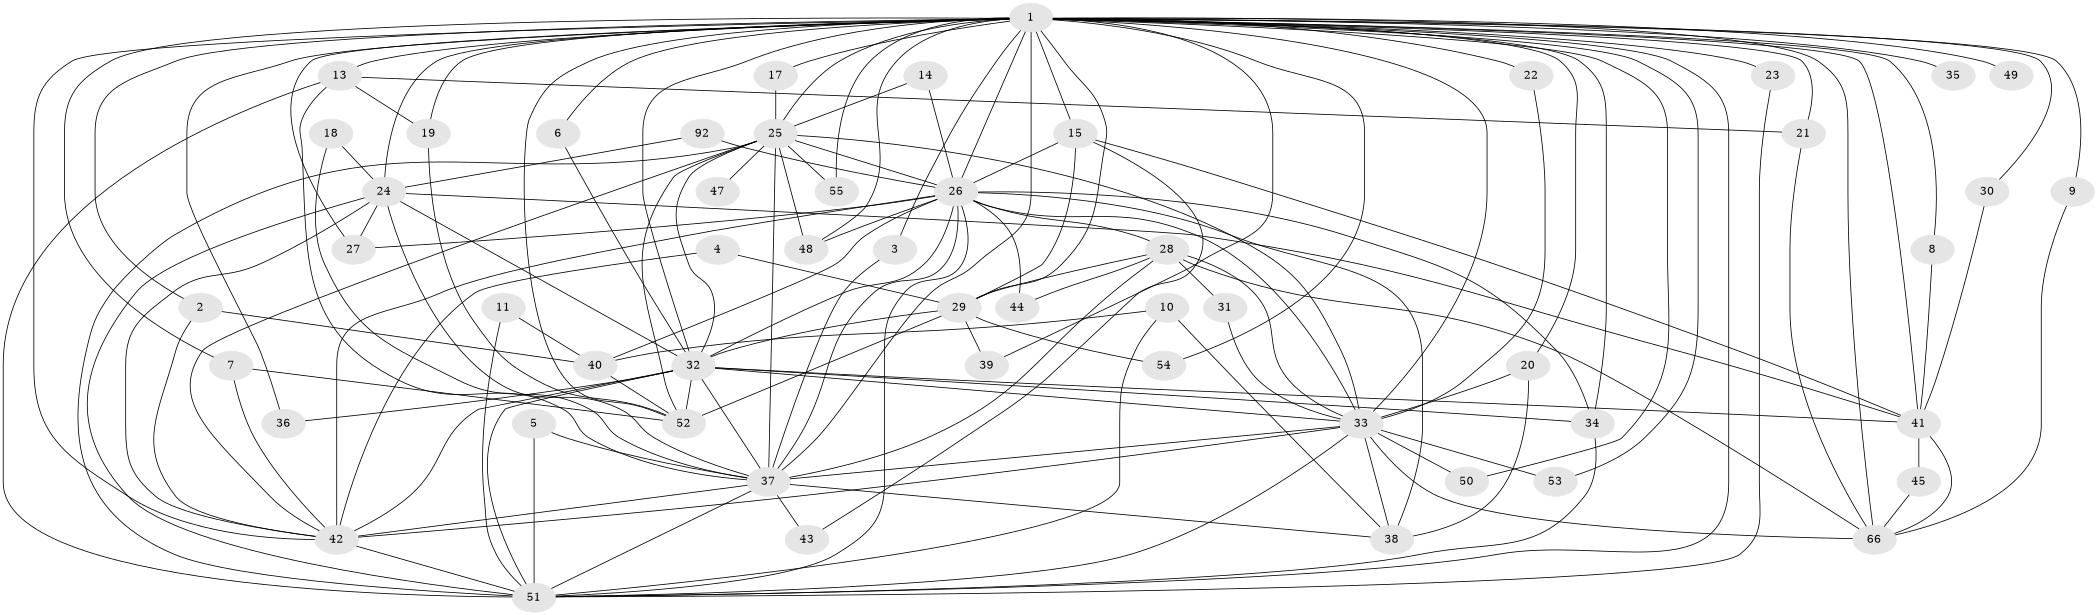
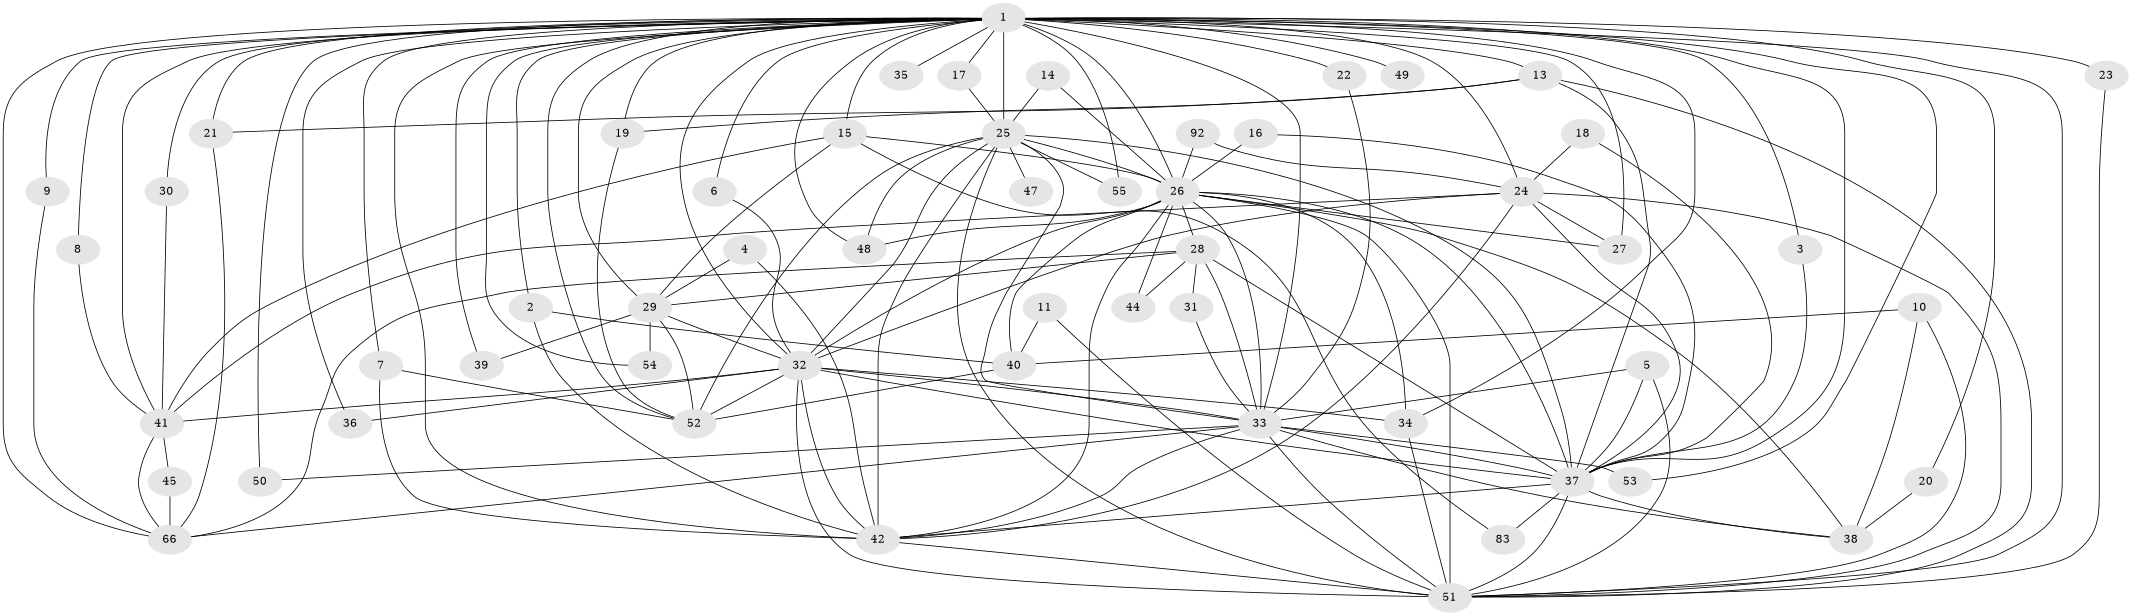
node "16": added
edge "20" -- "33": now "5" -- "33"
node "43": label "43" -> "83"
